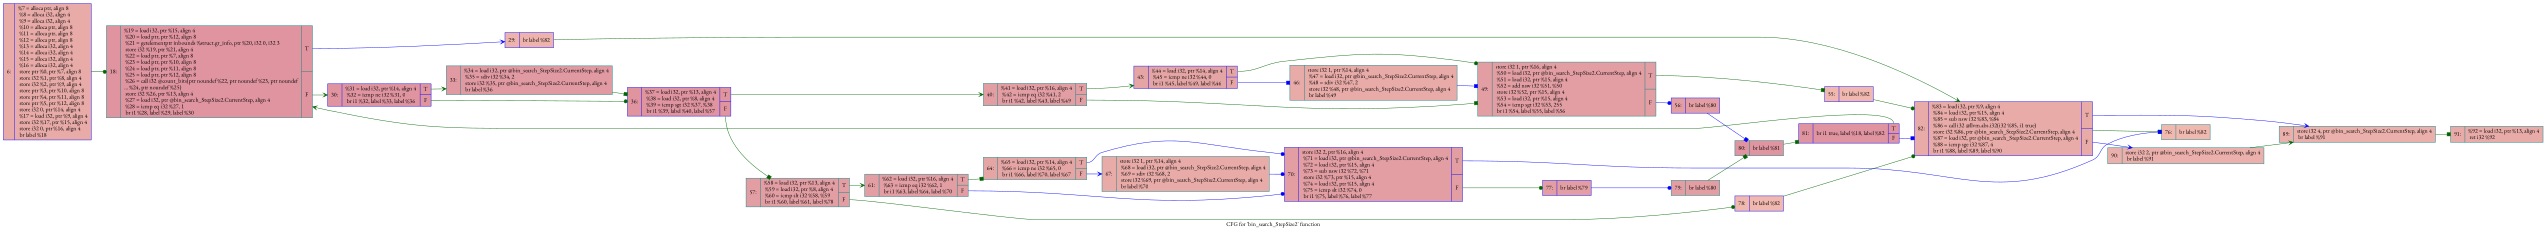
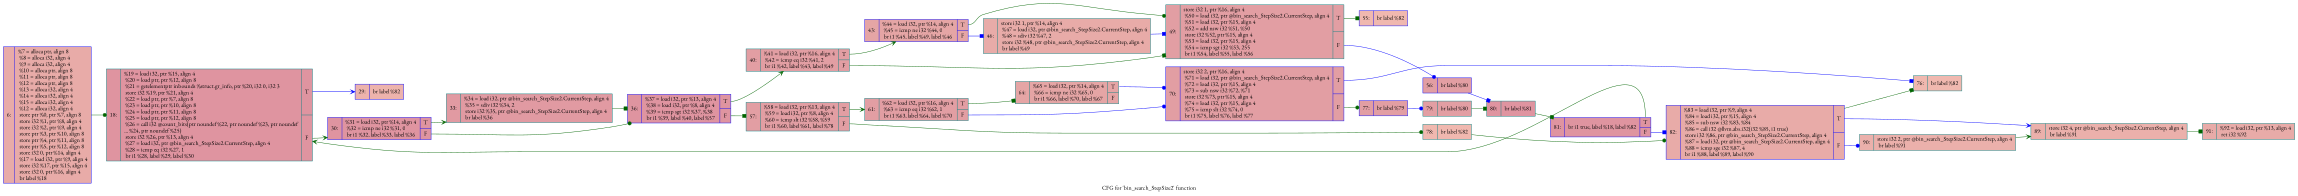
edge "29:" -> "82:": removed
node "6:": text "%16 = alloca i32, align 4" -> "%12 = alloca i32, align 4"
edge "55:" -> "82:": removed
edge "82:" -> "90:": arrowhead vee -> dot
node "67:": removed
node "78:": color blue -> teal
